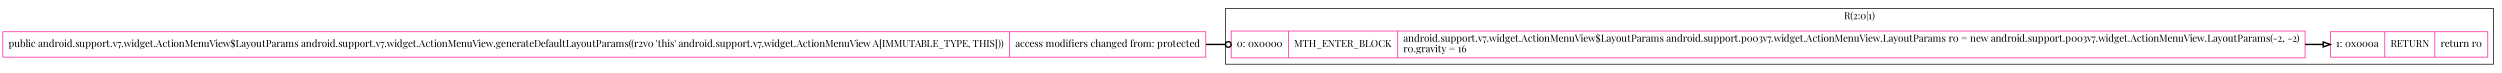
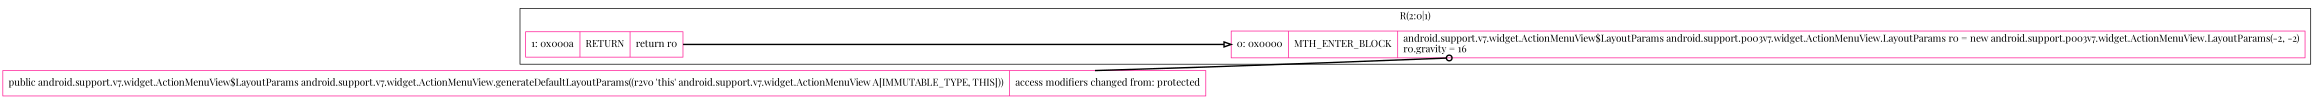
edge "0: 0x0000" -> "1: 0x000a": reversed
